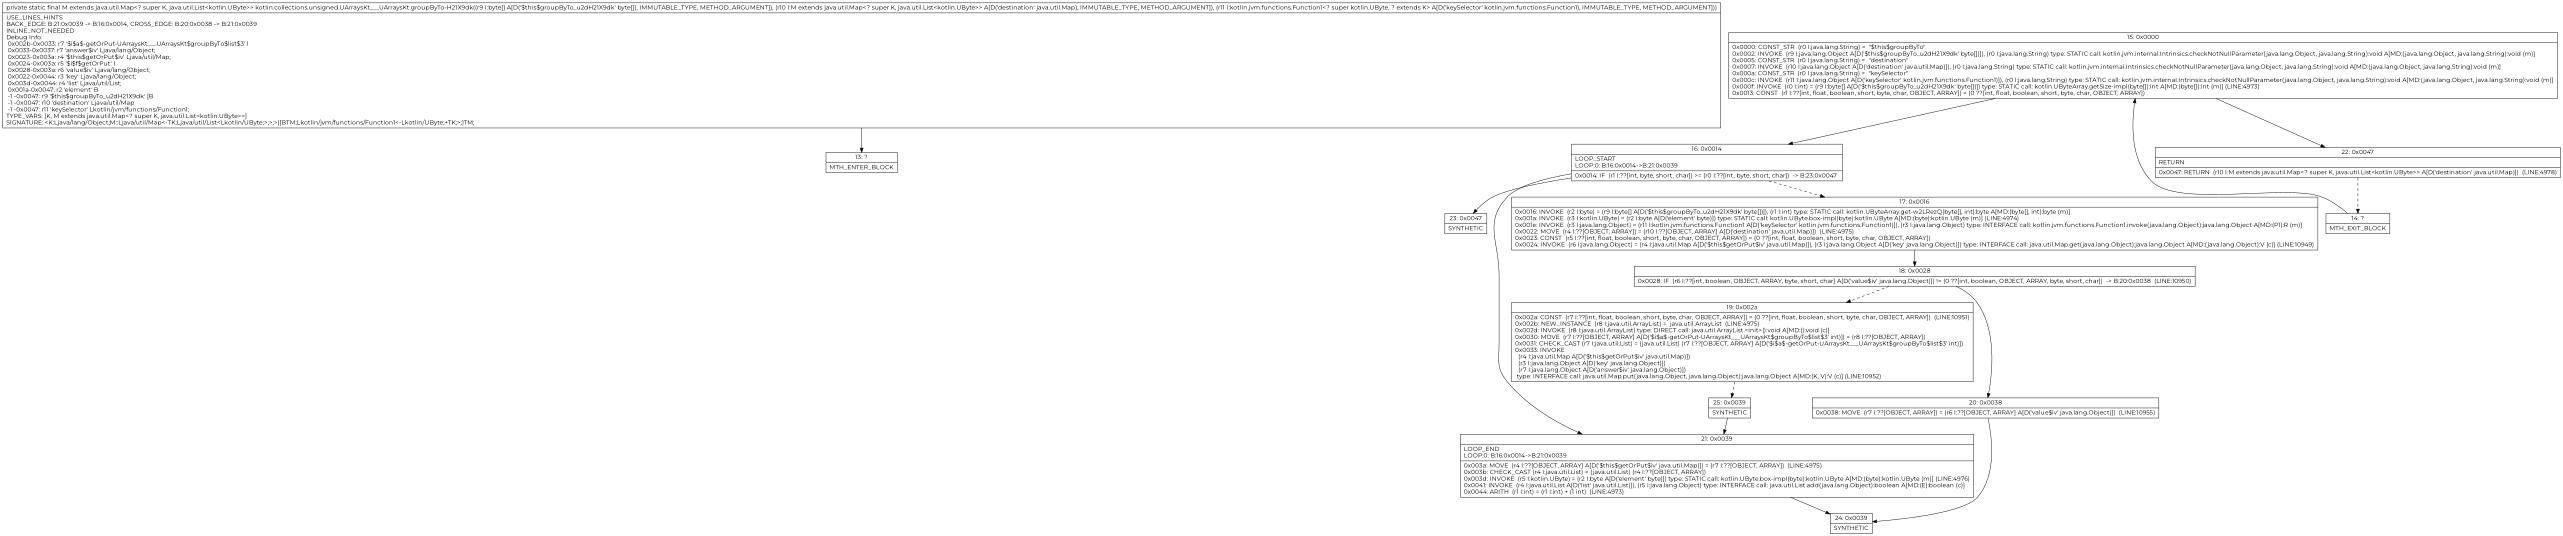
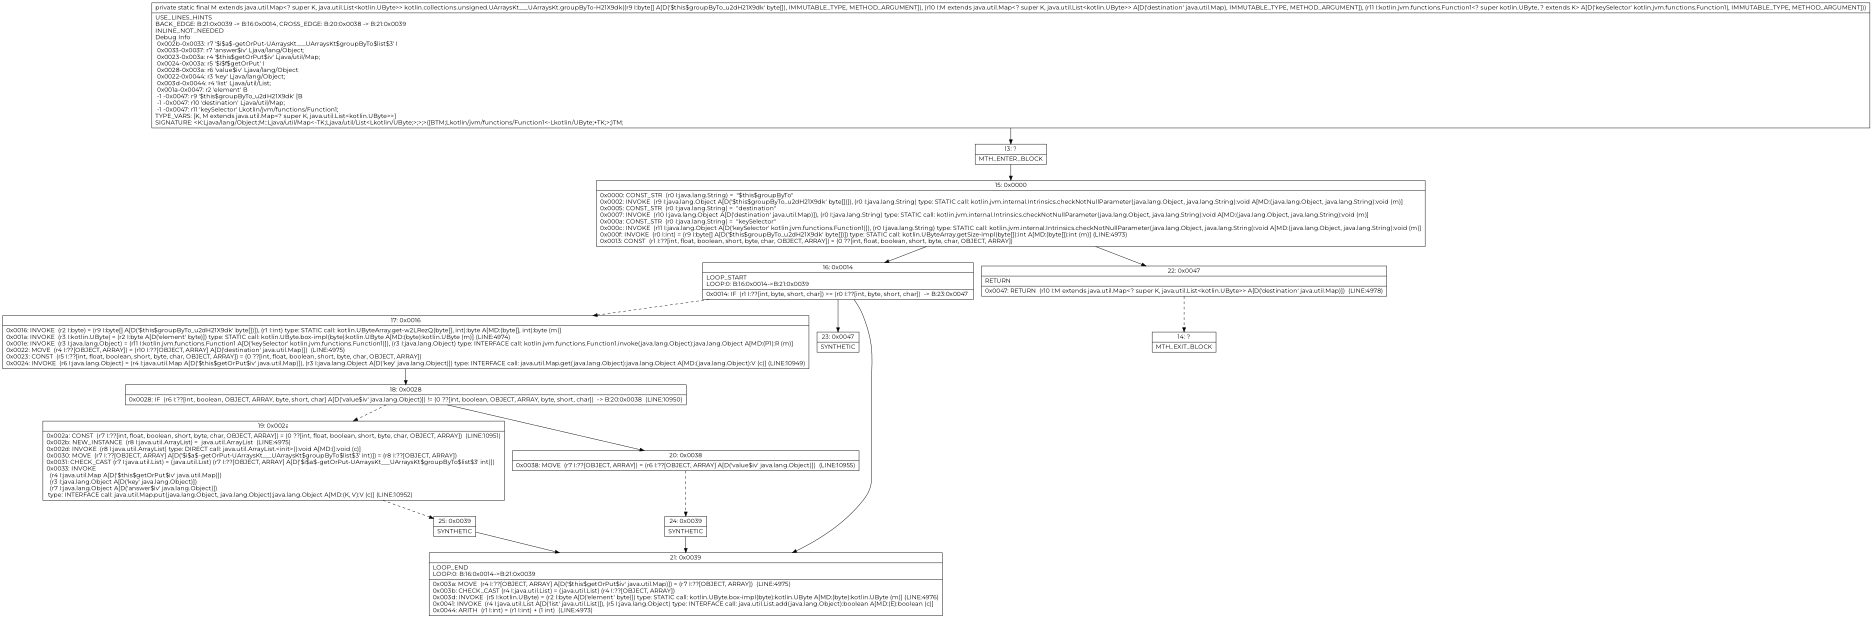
edge "14: ?" -> "15: 0x0000": now "13: ?" -> "15: 0x0000"
edge "20: 0x0038" -> "24: 0x0039": style solid -> dashed
edge "21: 0x0039" -> "24: 0x0039": reversed
